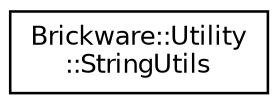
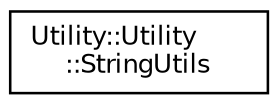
node "Brickware::Utility ::StringUtils": label "Brickware::Utility ::StringUtils" -> "Utility::Utility ::StringUtils"
